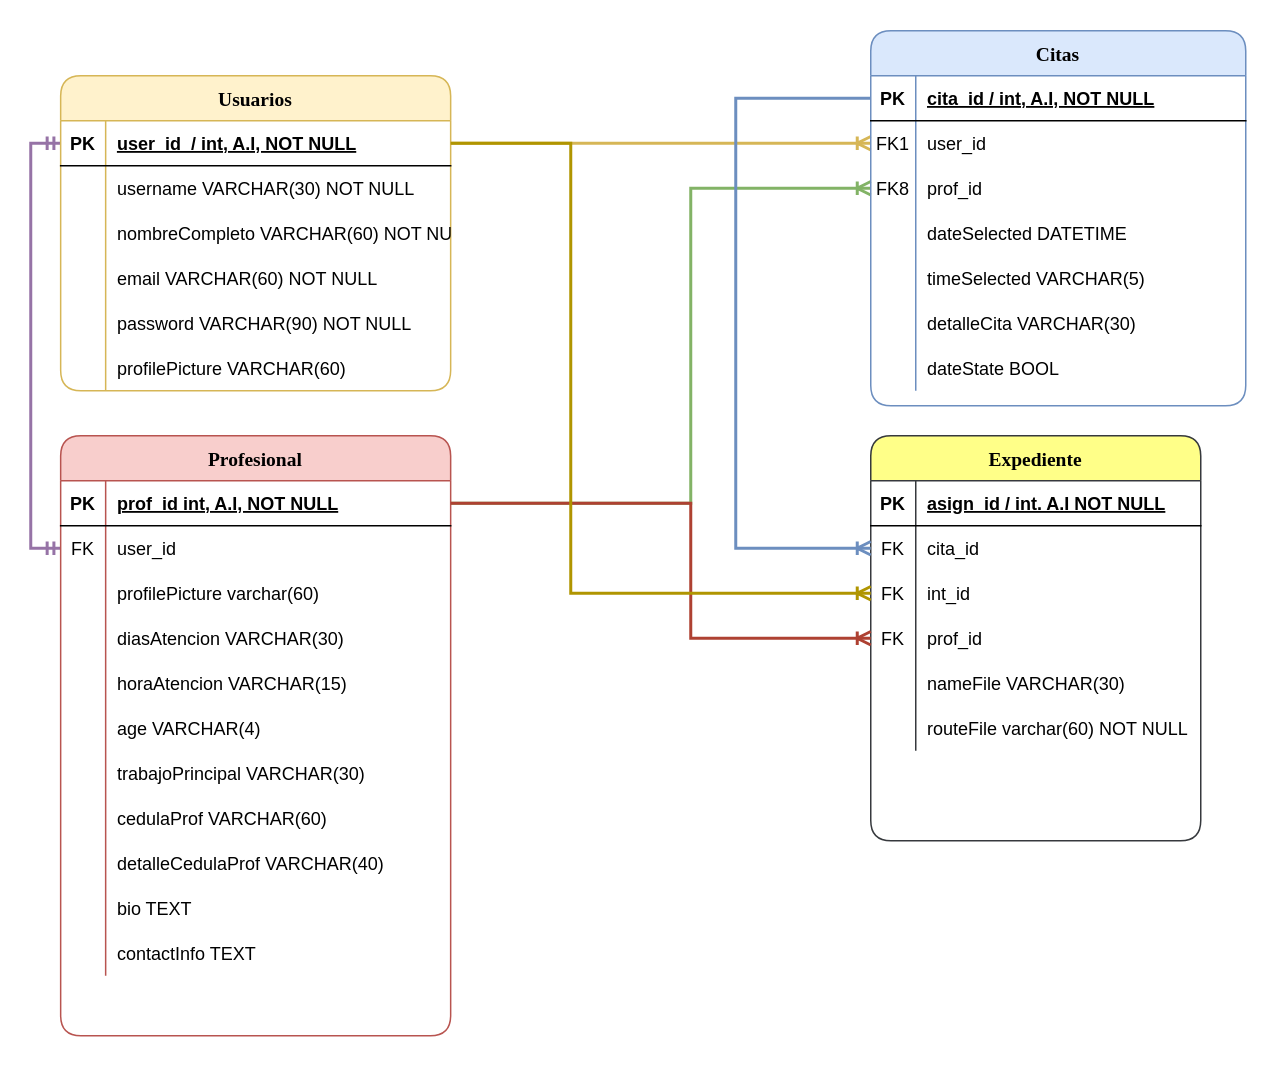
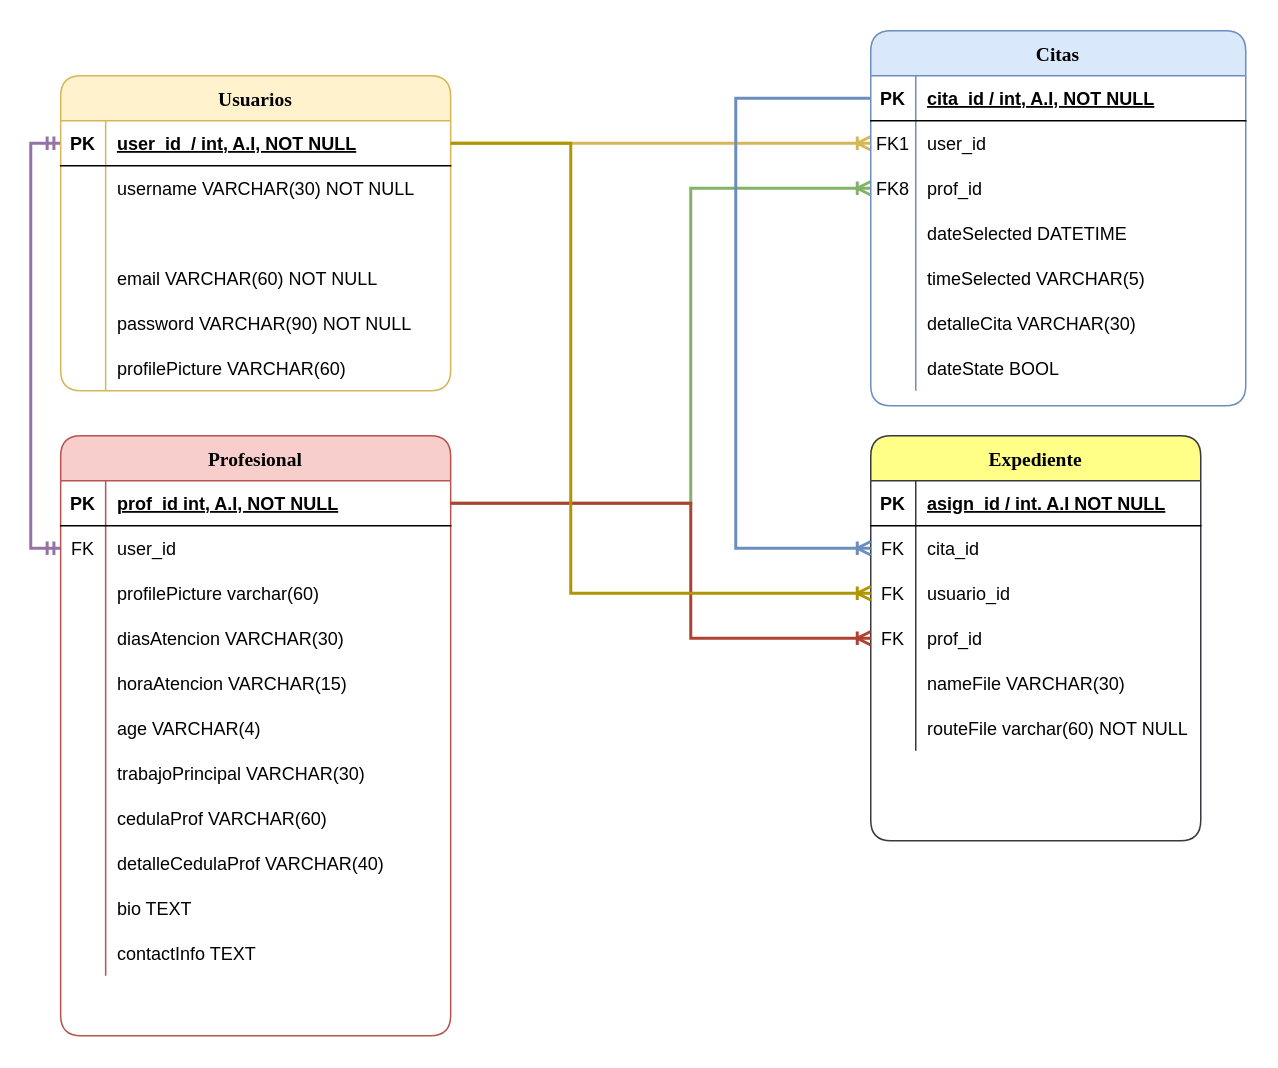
node "nombreCompleto VARCHAR(60) NOT NULL": removed
node "int_id": label "int_id" -> "usuario_id"
